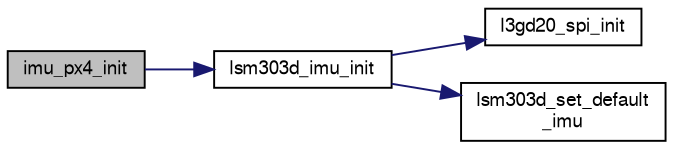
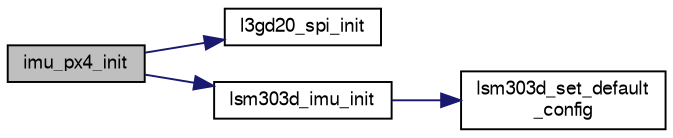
edge "lsm303d_imu_init" -> "l3gd20_spi_init": now "imu_px4_init" -> "l3gd20_spi_init"
node "lsm303d_set_default _imu": label "lsm303d_set_default _imu" -> "lsm303d_set_default _config"
